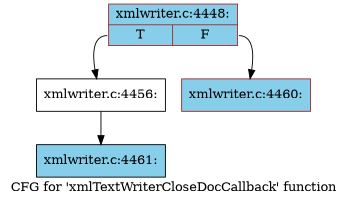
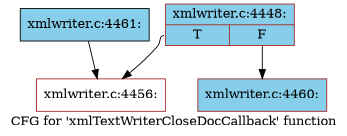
node "xmlwriter.c:4456:": color black -> brown
edge "xmlwriter.c:4456:" -> "xmlwriter.c:4461:": reversed
